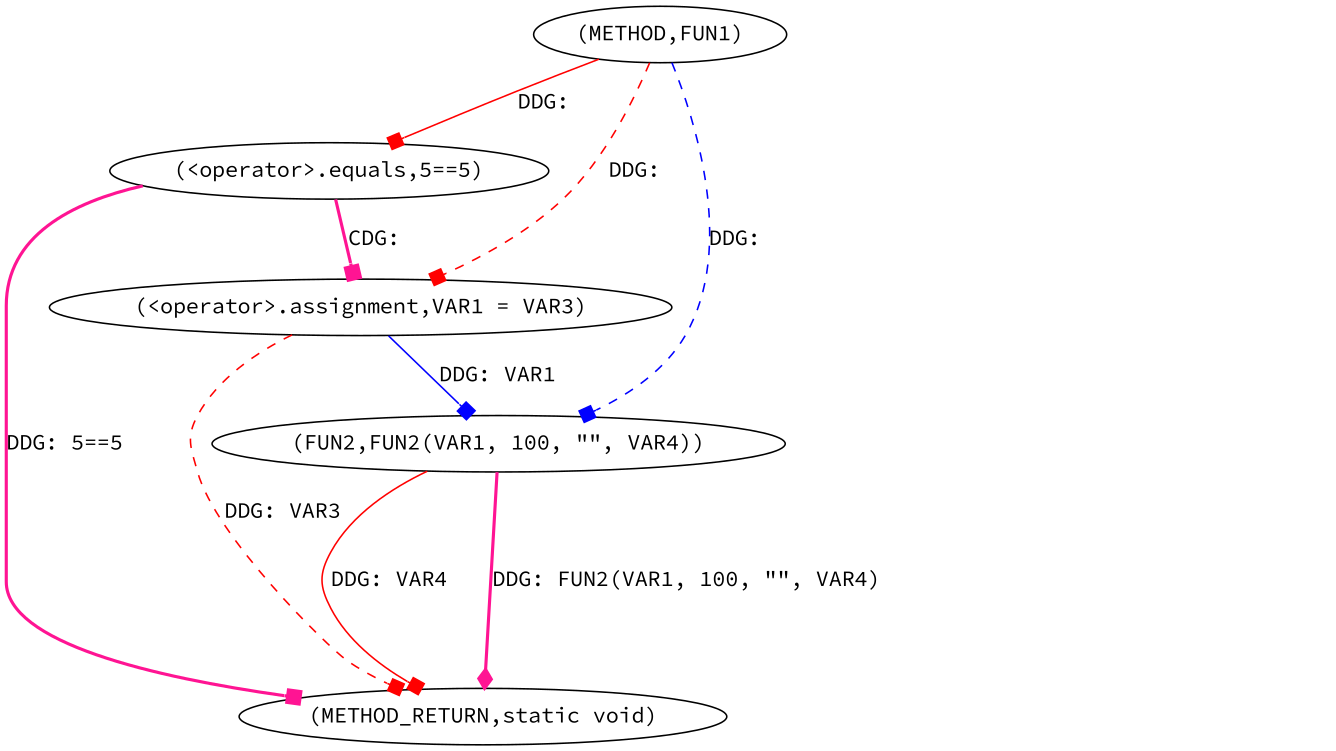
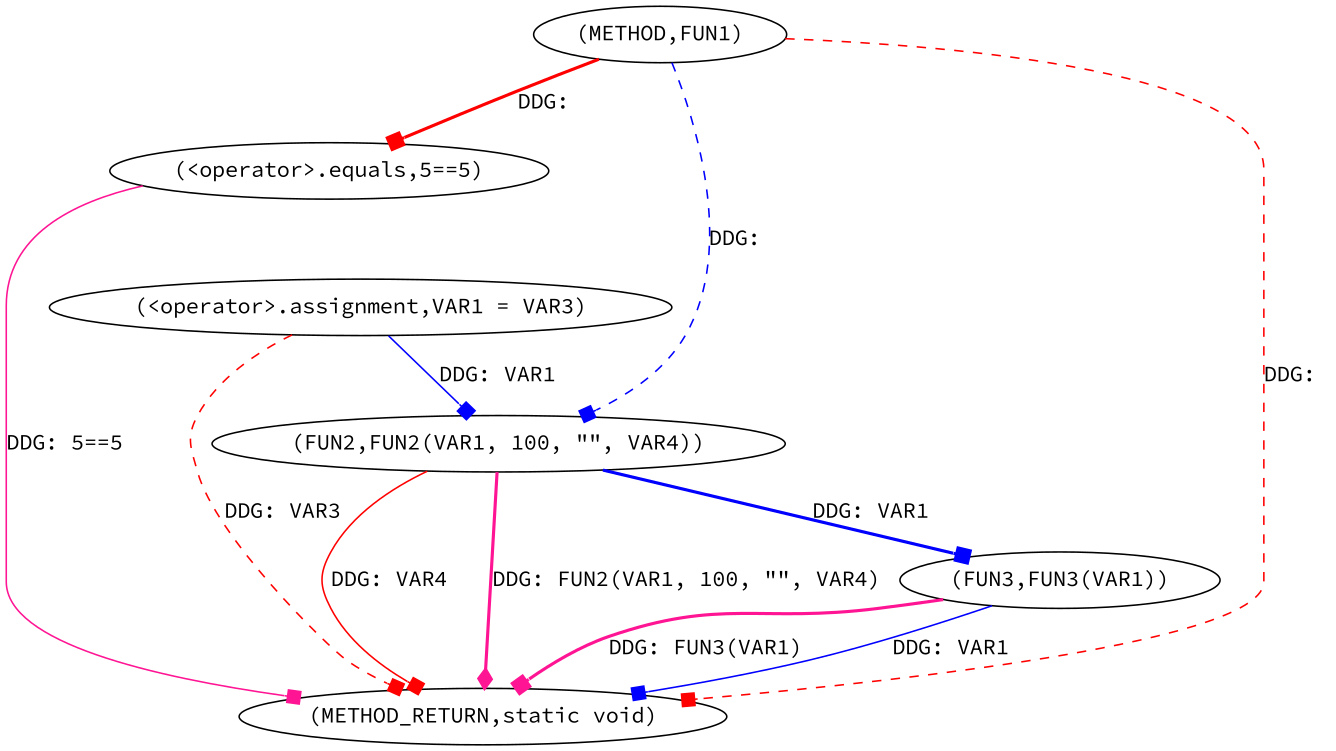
edge "(METHOD,FUN1)" -> "(<operator>.equals,5==5)": style solid -> bold
edge "(METHOD,FUN1)" -> "(<operator>.assignment,VAR1 = VAR3)": now "(METHOD,FUN1)" -> "(METHOD_RETURN,static void)"
edge "(<operator>.equals,5==5)" -> "(<operator>.assignment,VAR1 = VAR3)": removed, label "CDG:"
edge "(<operator>.equals,5==5)" -> "(METHOD_RETURN,static void)": style bold -> solid
node "(FUN3,FUN3(VAR1))": added
